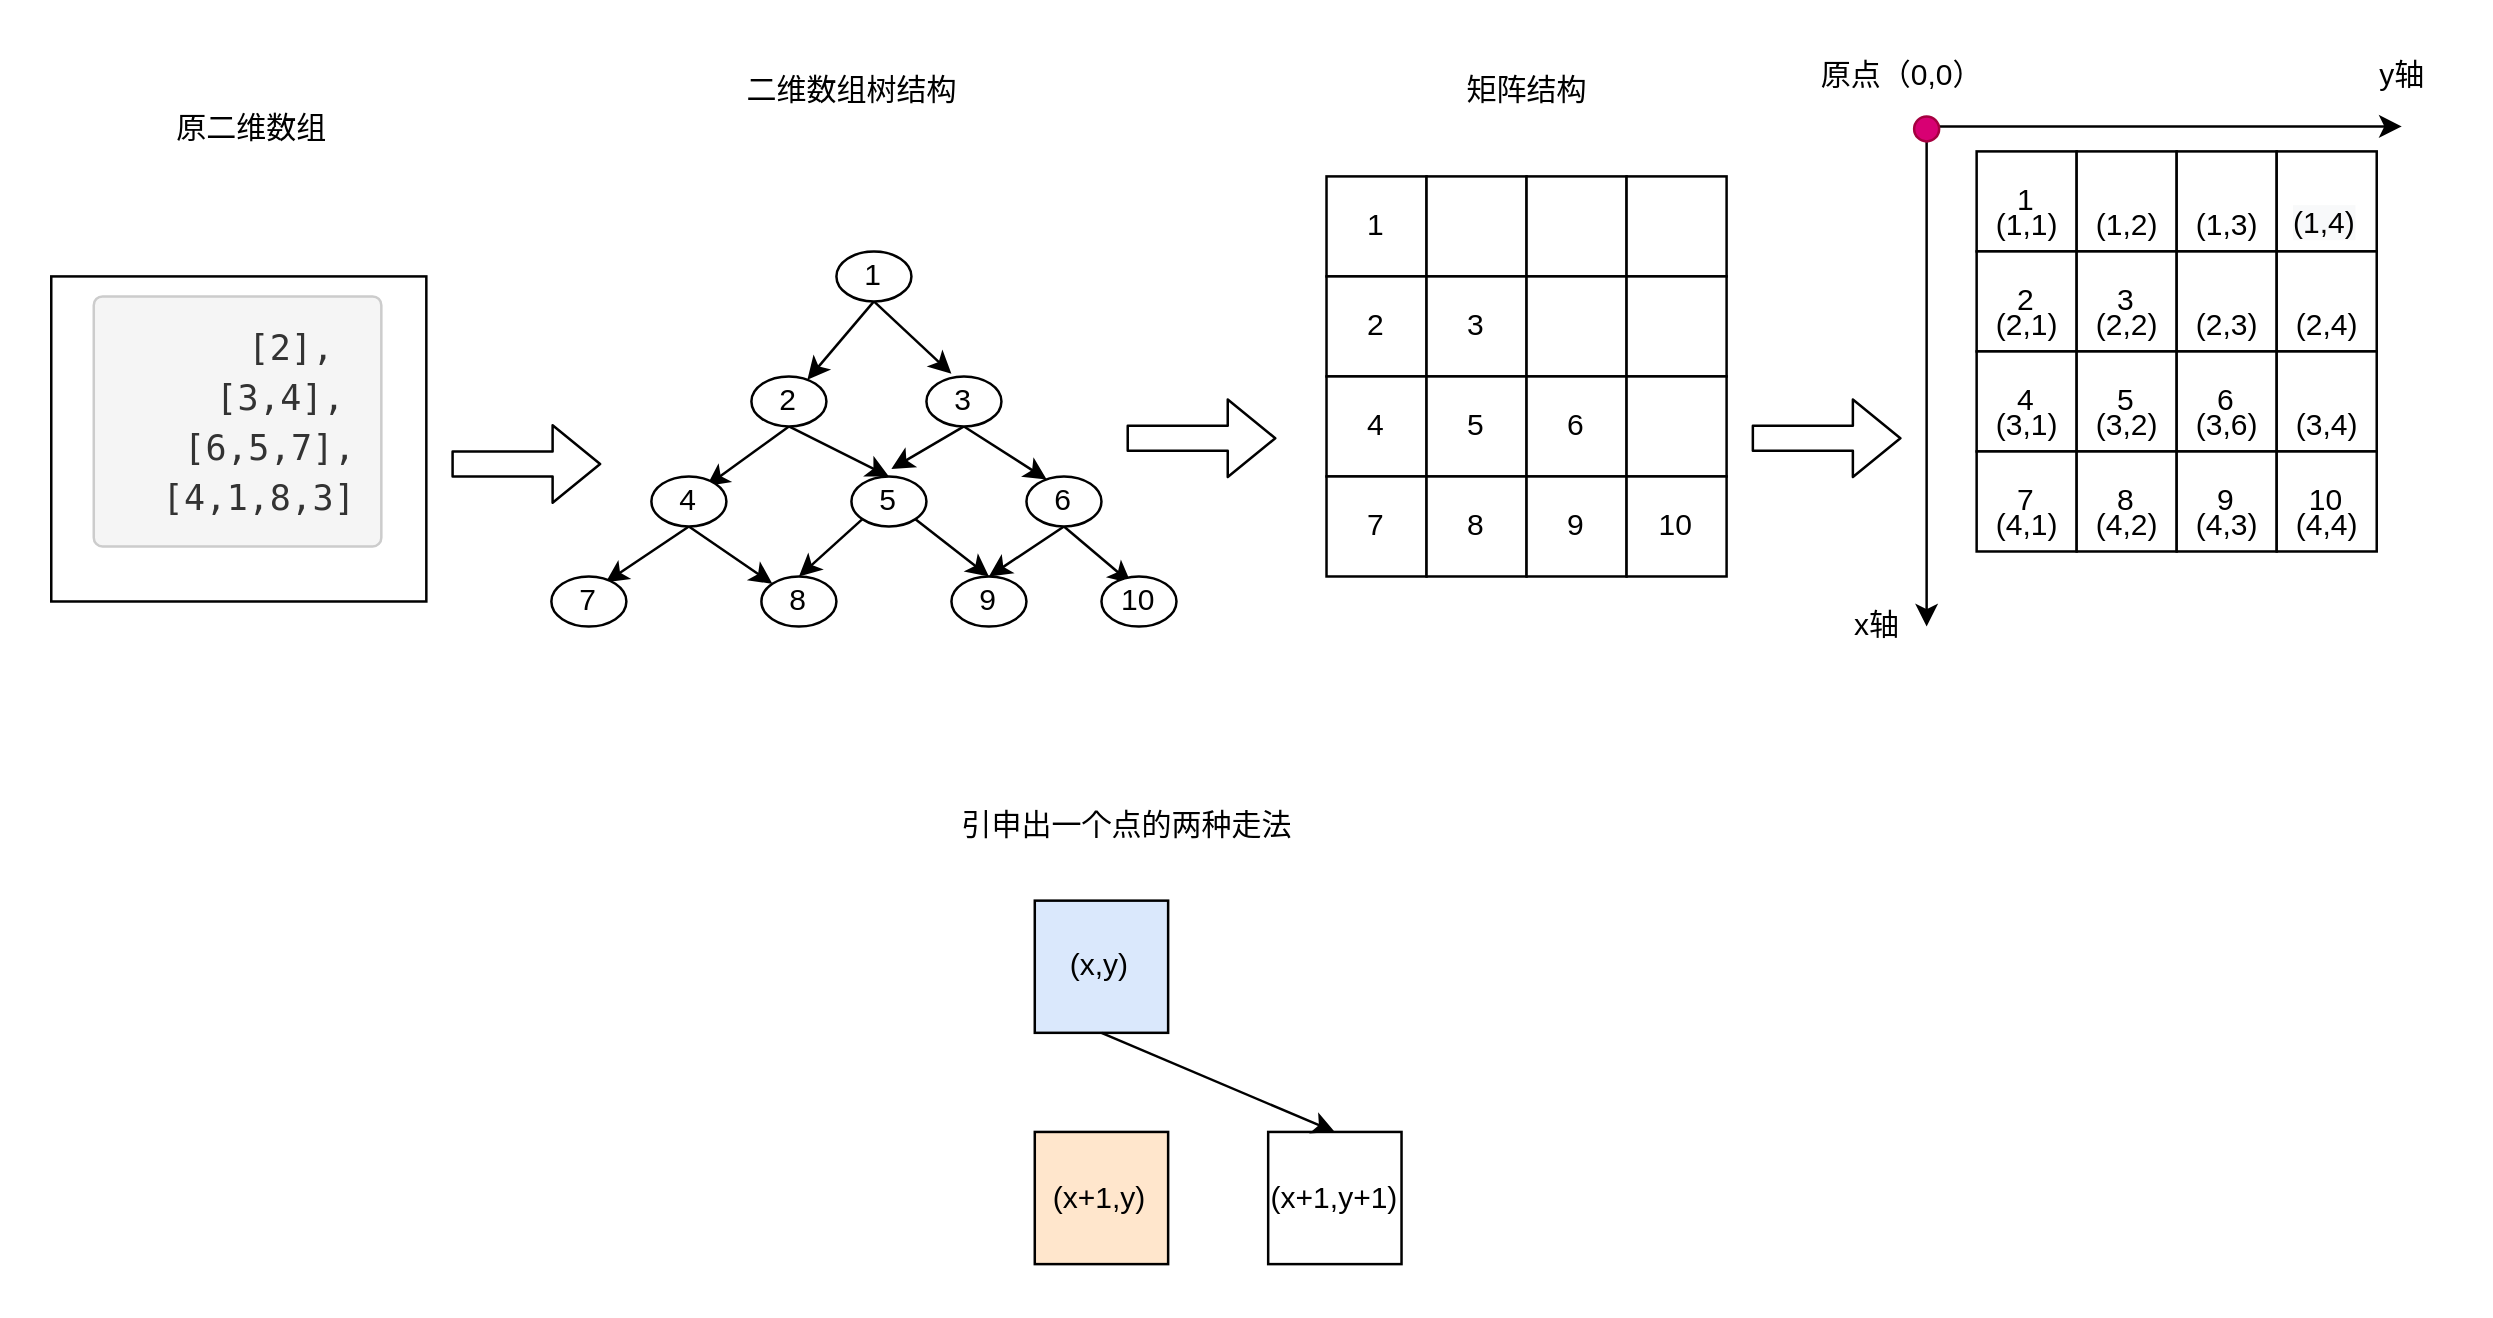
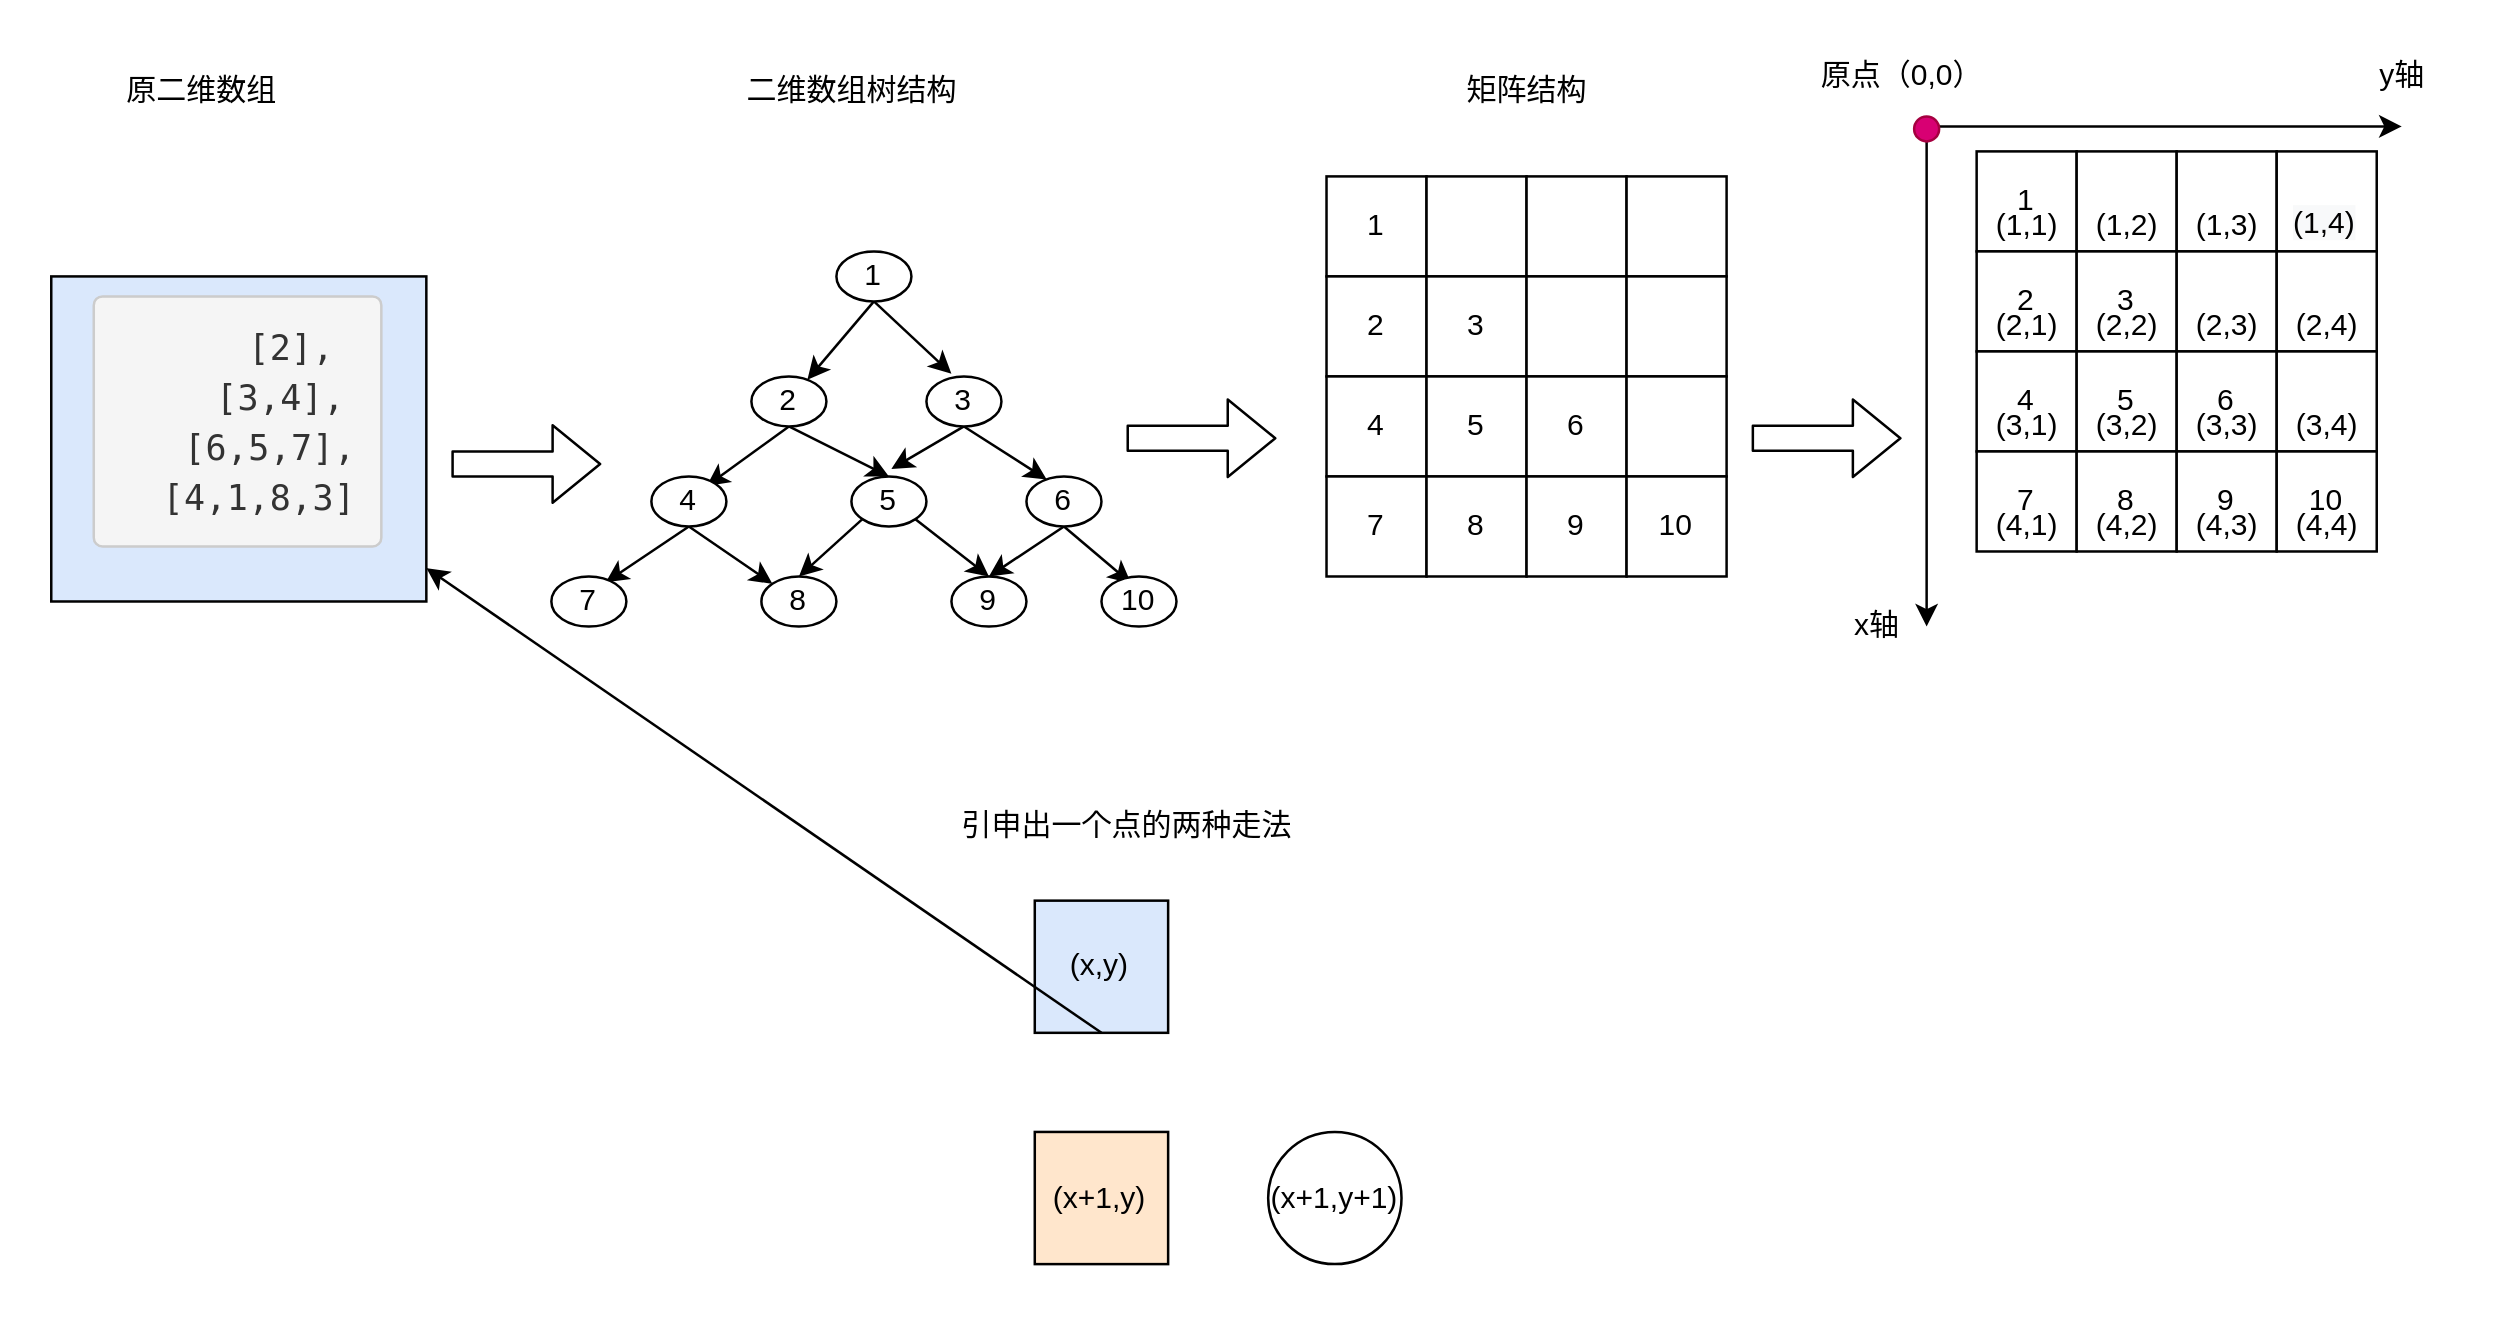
node "原二维数组": moved (251, 129) -> (201, 91)
node "(3,6)": label "(3,6)" -> "(3,3)"
node "[2], [3,4], [6,5,7], [4,1,8,3]": fillcolor #ffffff -> #dae8fc
edge "(x,y)" -> "(x+1,y+1)": now "(x,y)" -> "[2], [3,4], [6,5,7], [4,1,8,3]"
node "(x+1,y+1)": shape rectangle -> ellipse
